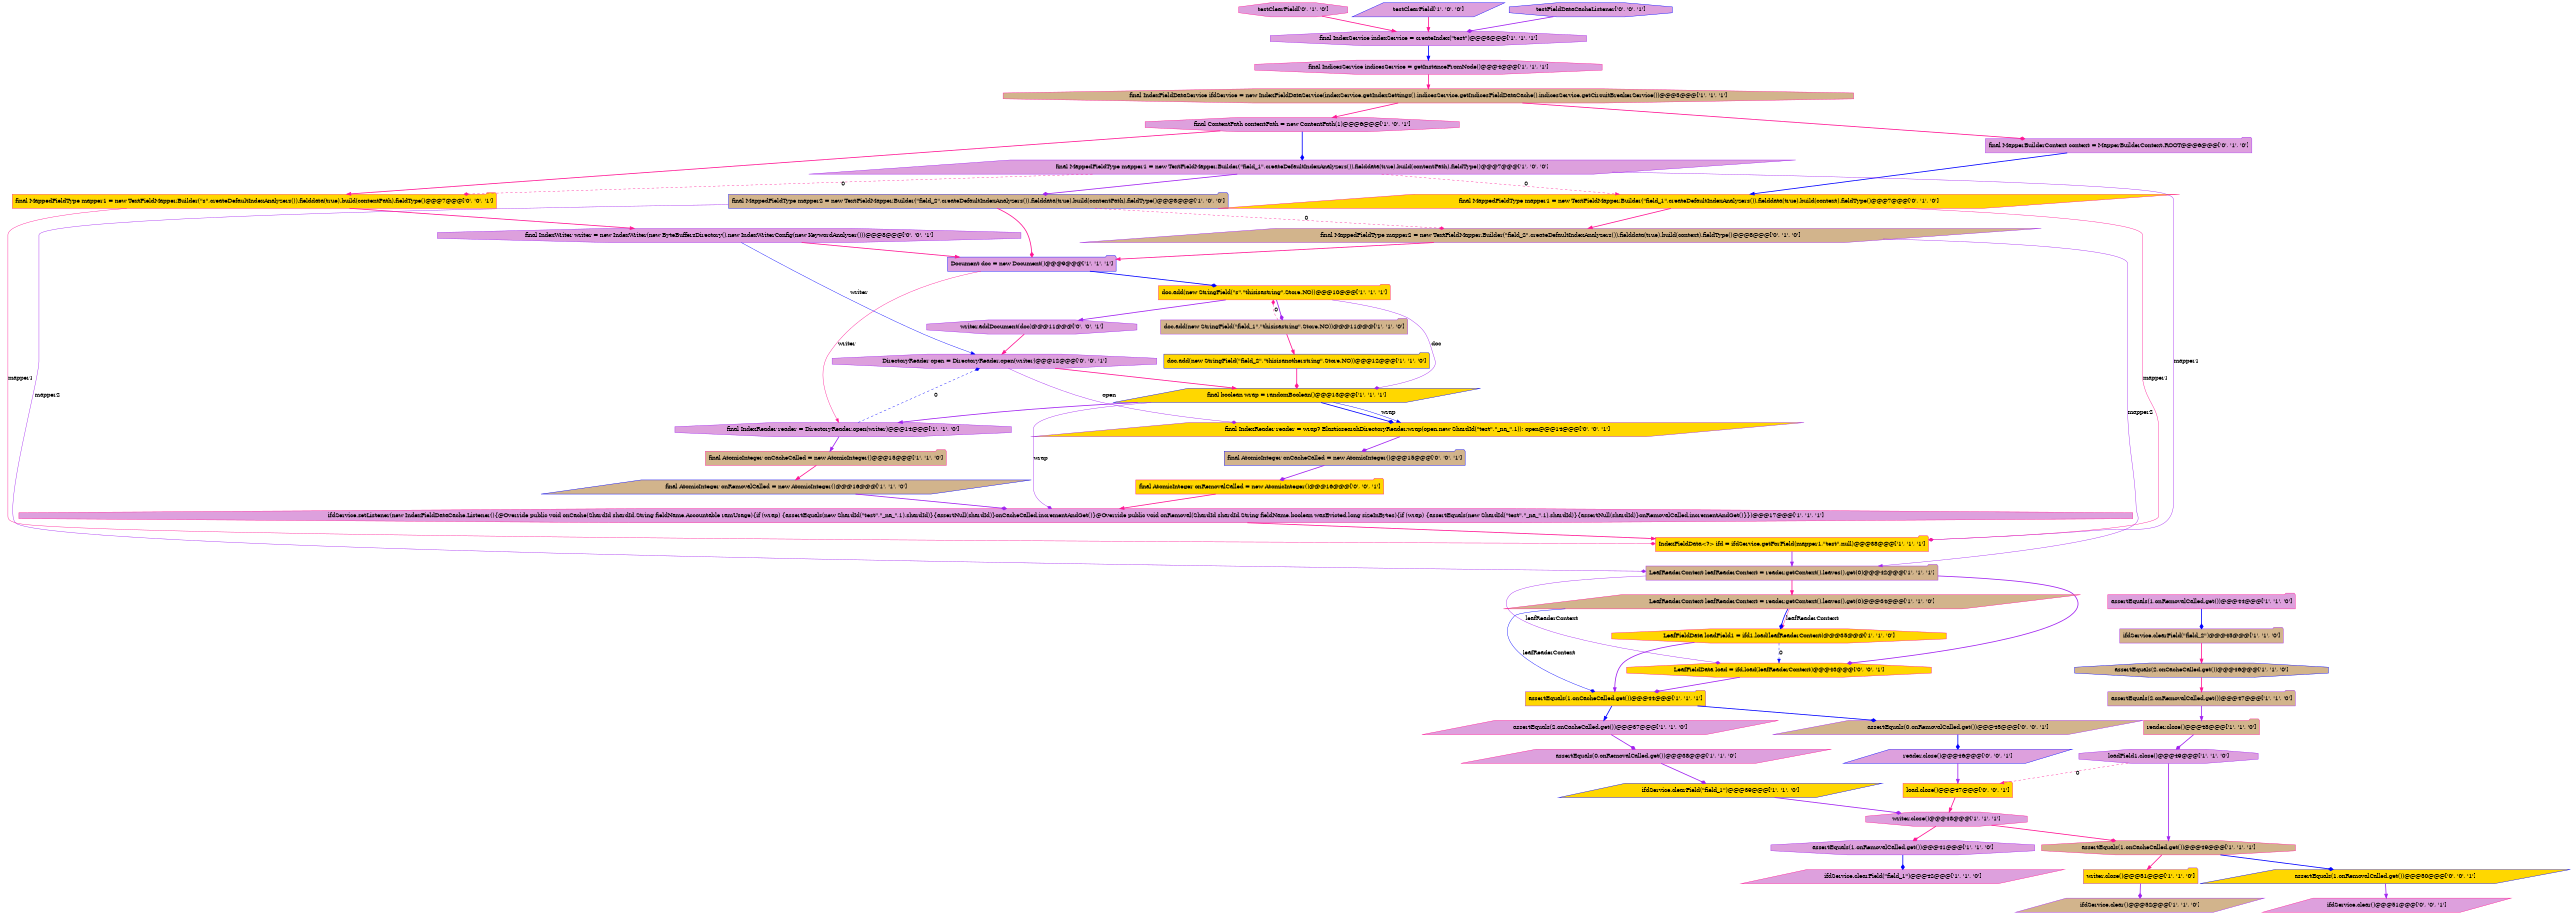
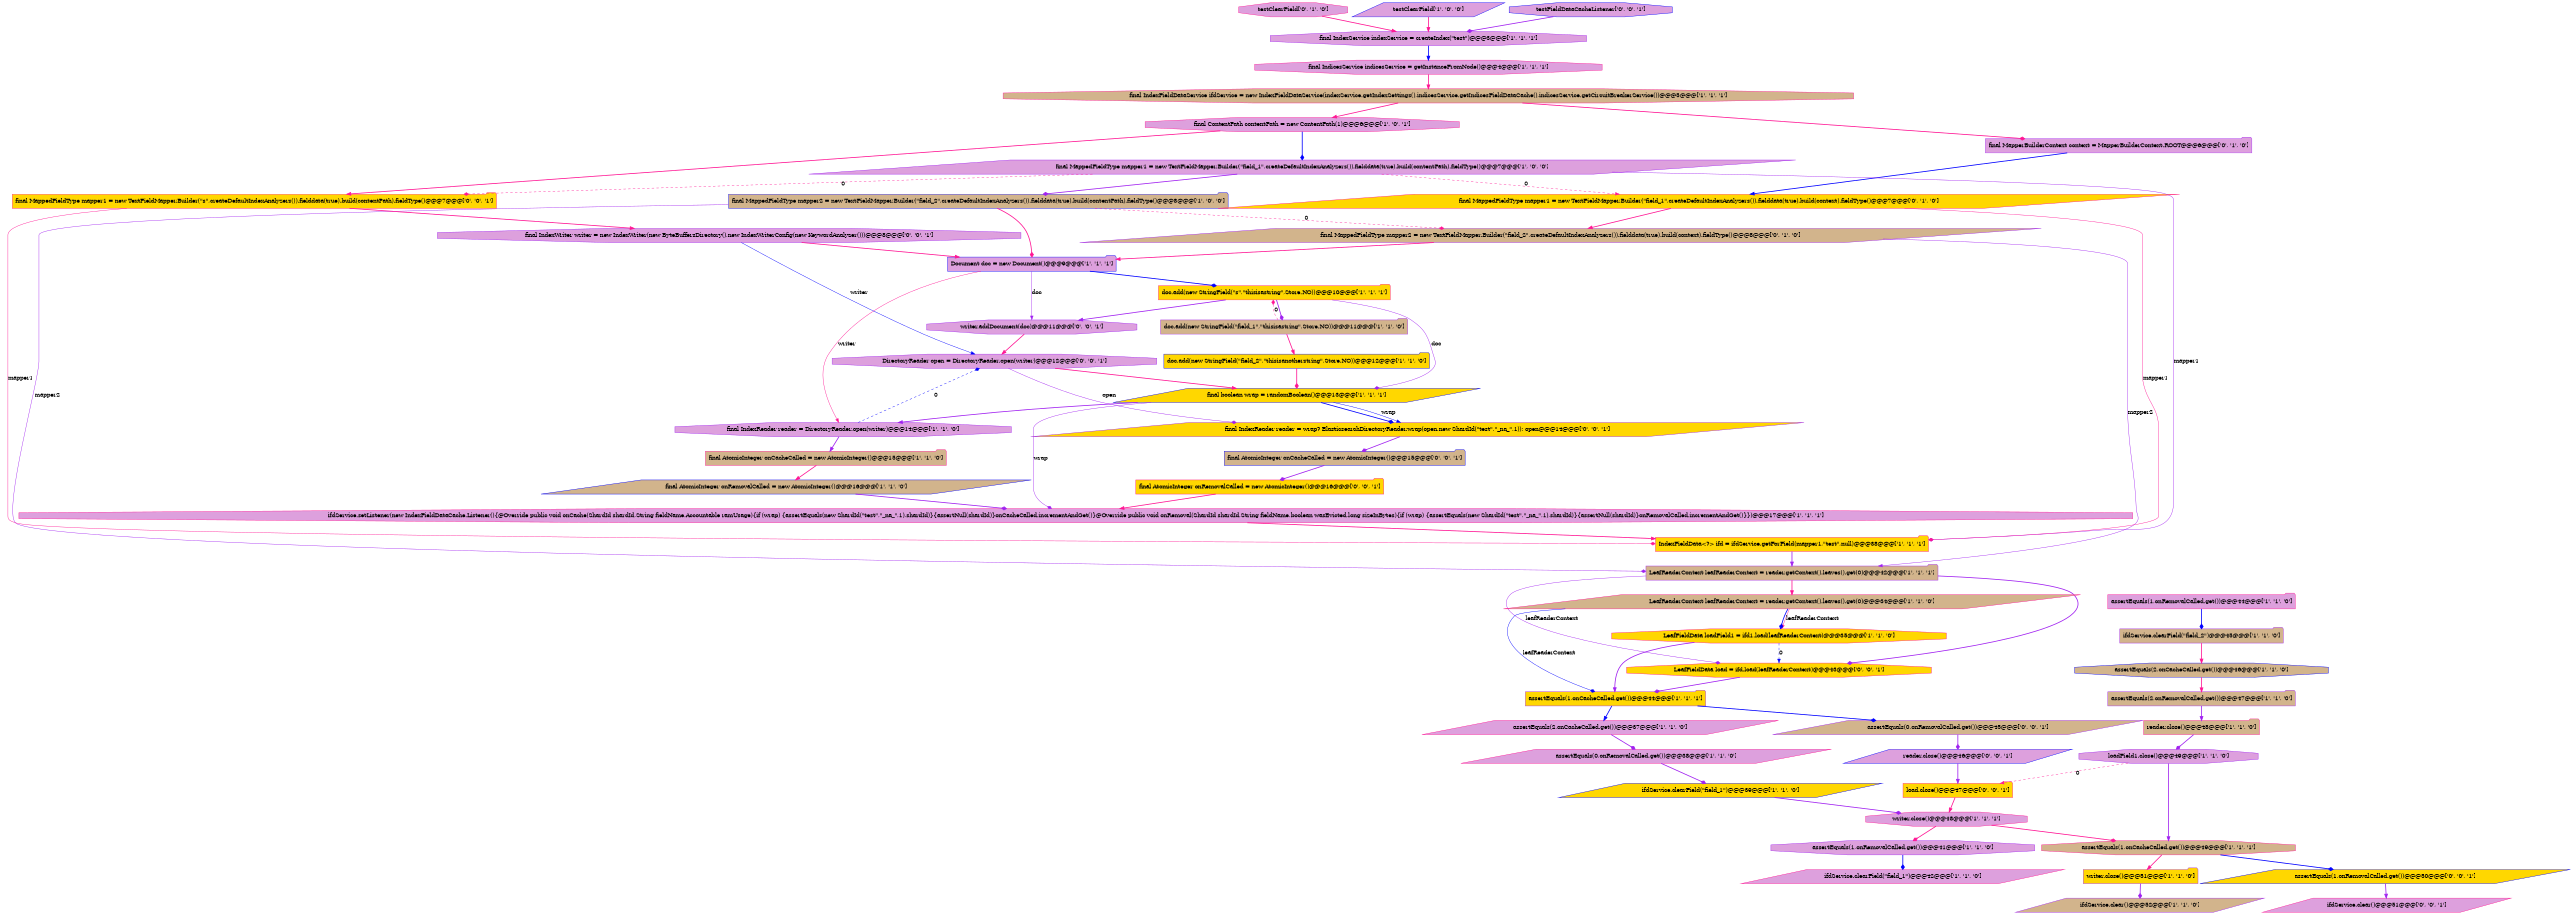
edge "Document doc = new Document()@@@9@@@['1', '1', '1']" -> "writer.addDocument(doc)@@@11@@@['0', '0', '1']": added, label "doc"
edge "assertEquals(0,onRemovalCalled.get())@@@45@@@['0', '0', '1']" -> "reader.close()@@@46@@@['0', '0', '1']": color blue -> purple
